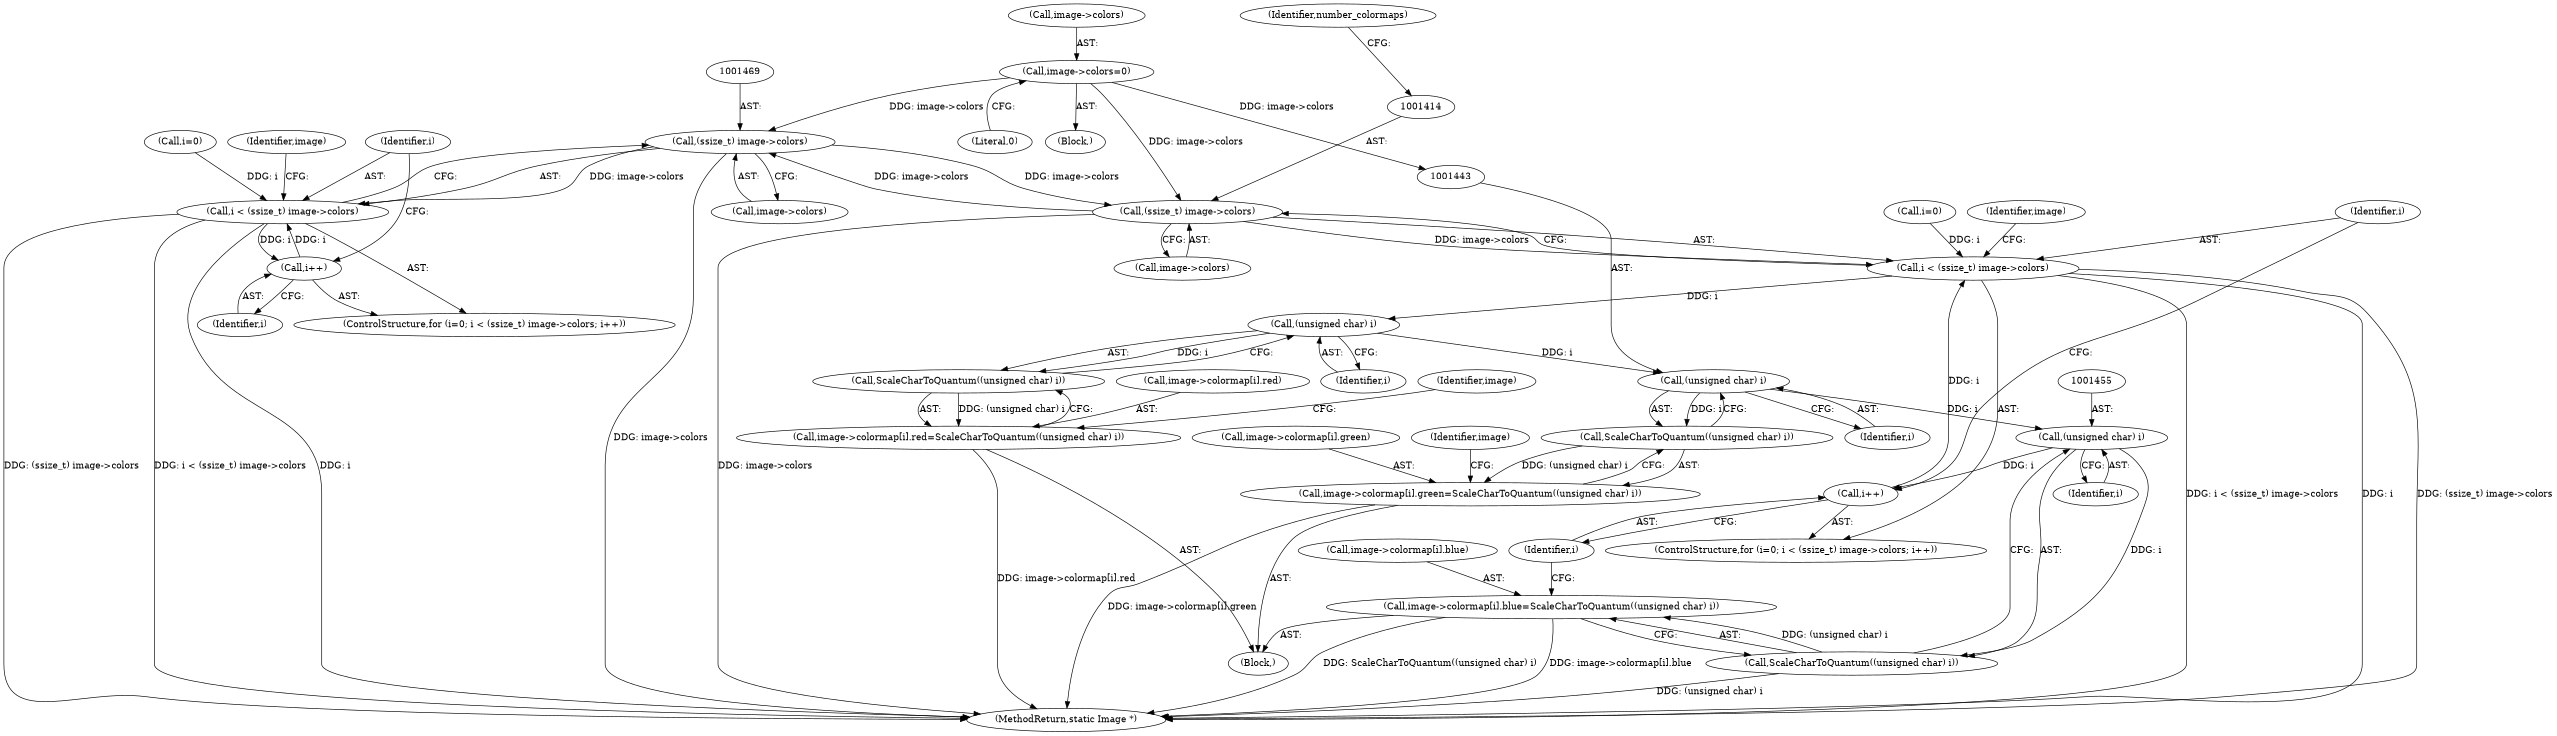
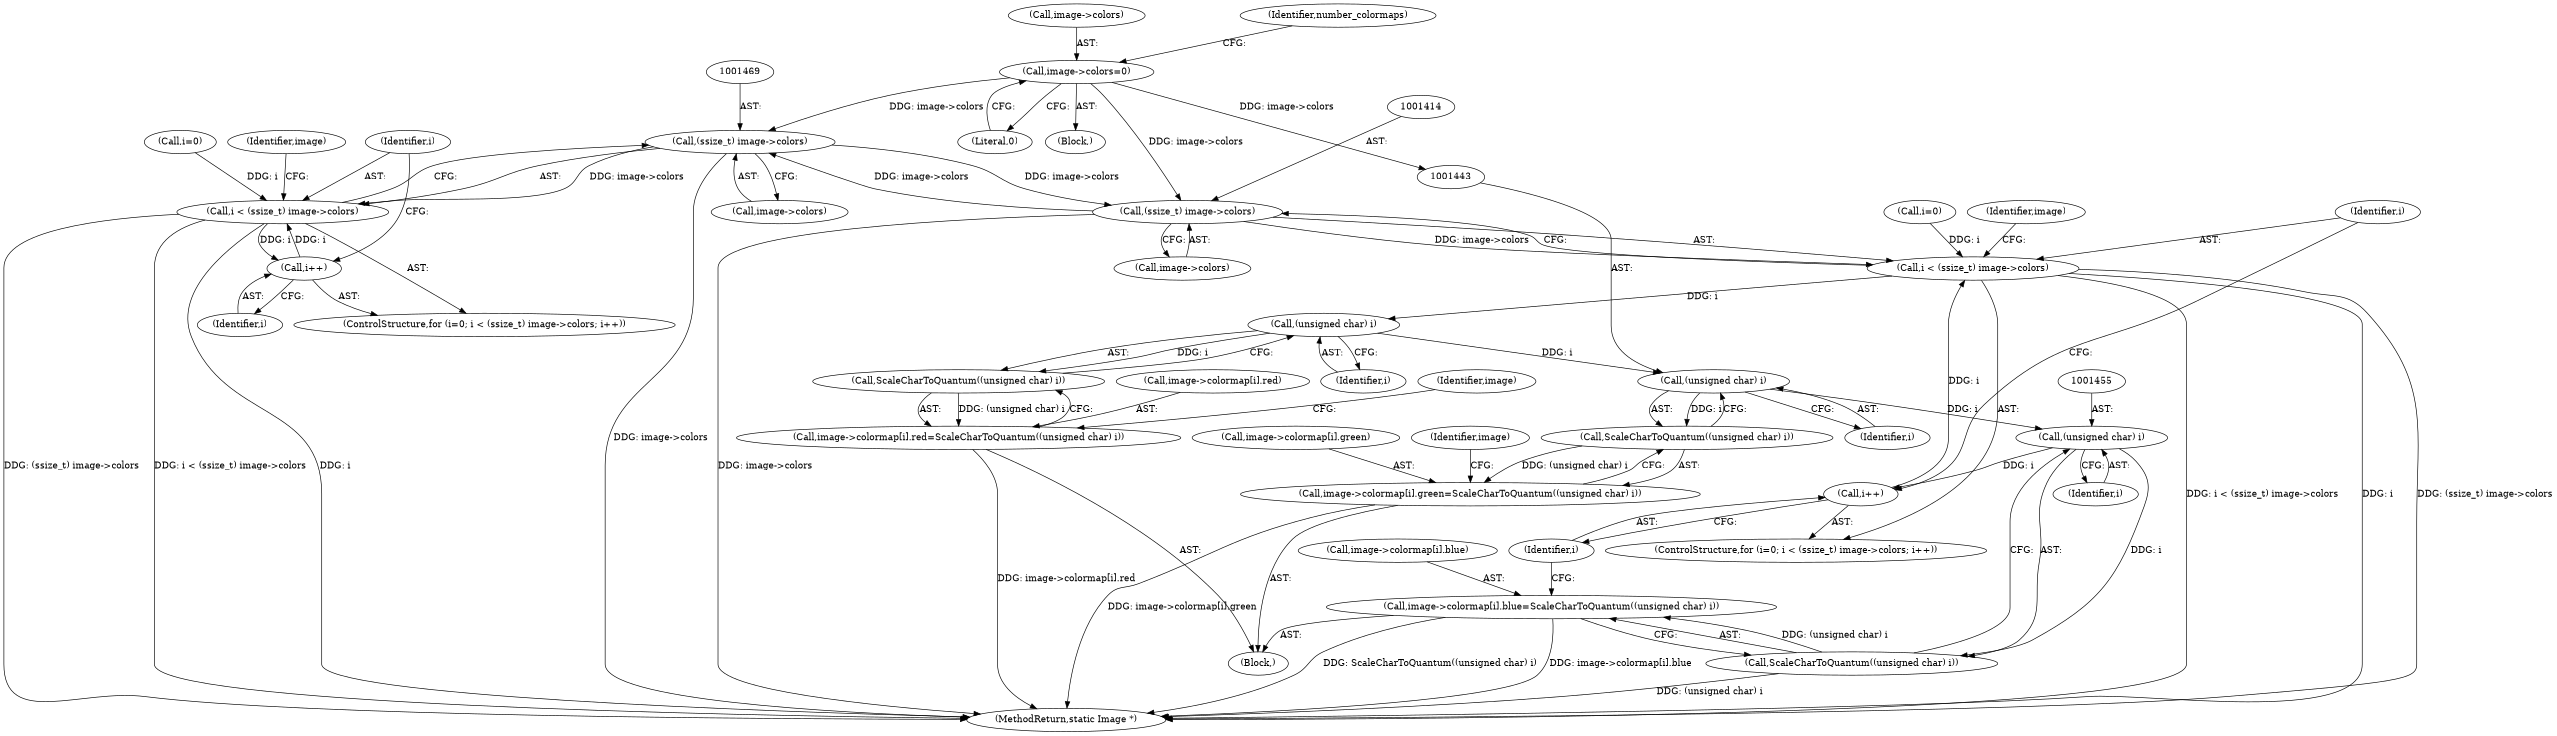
edge "(Identifier,number_colormaps)" -> "1001414": now "(Identifier,number_colormaps)" -> "(Call,image->colors=0)"
edge "(Call,image->colors=0)" -> "(Literal,0)": added, label "CFG:"
